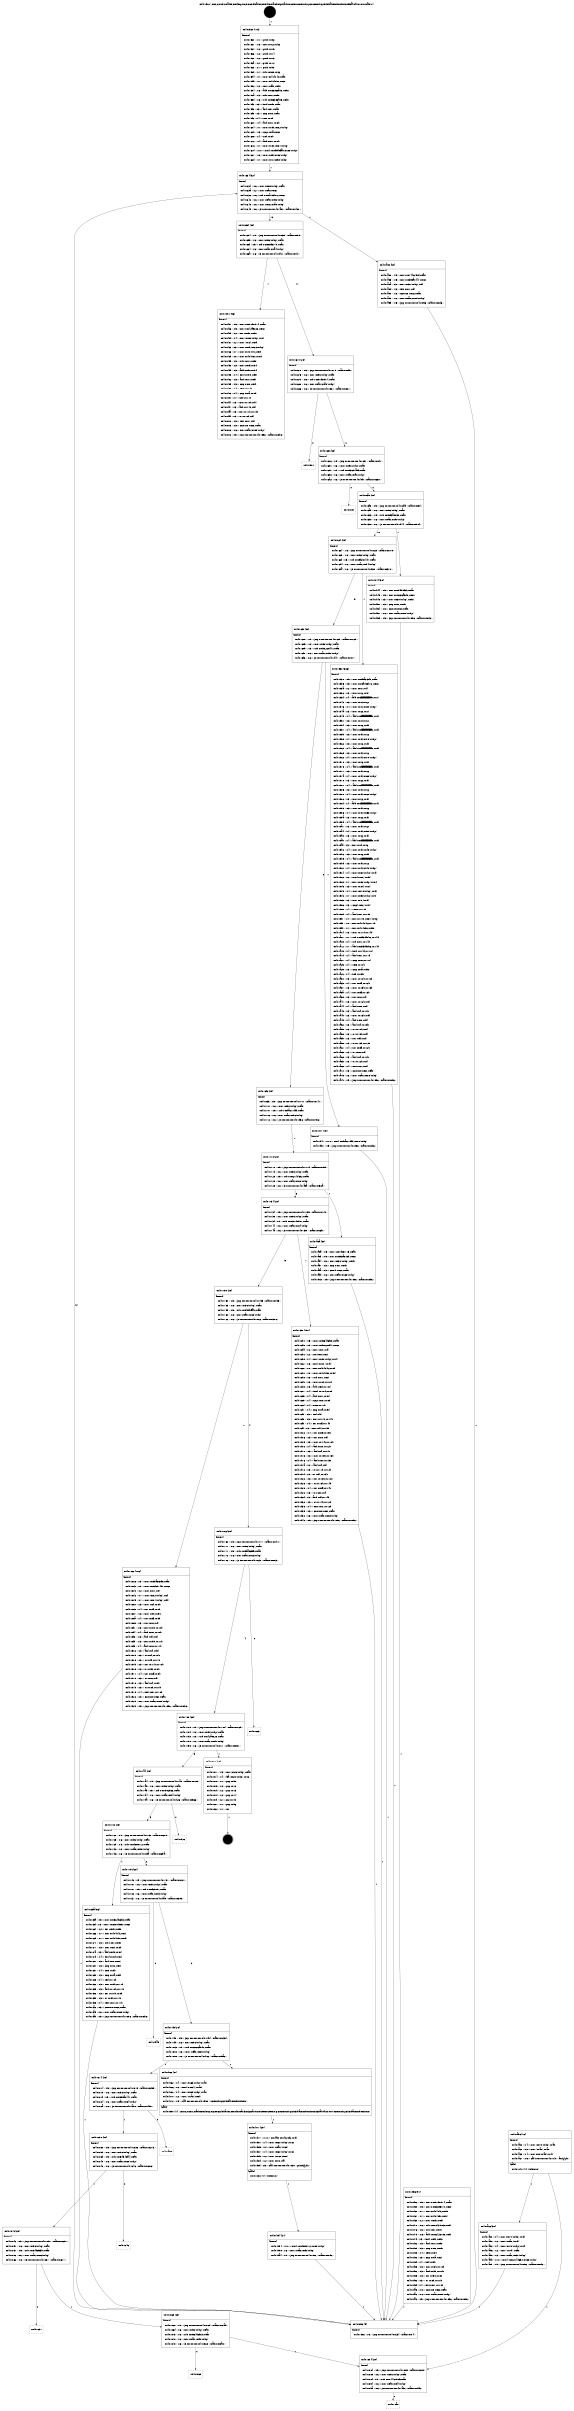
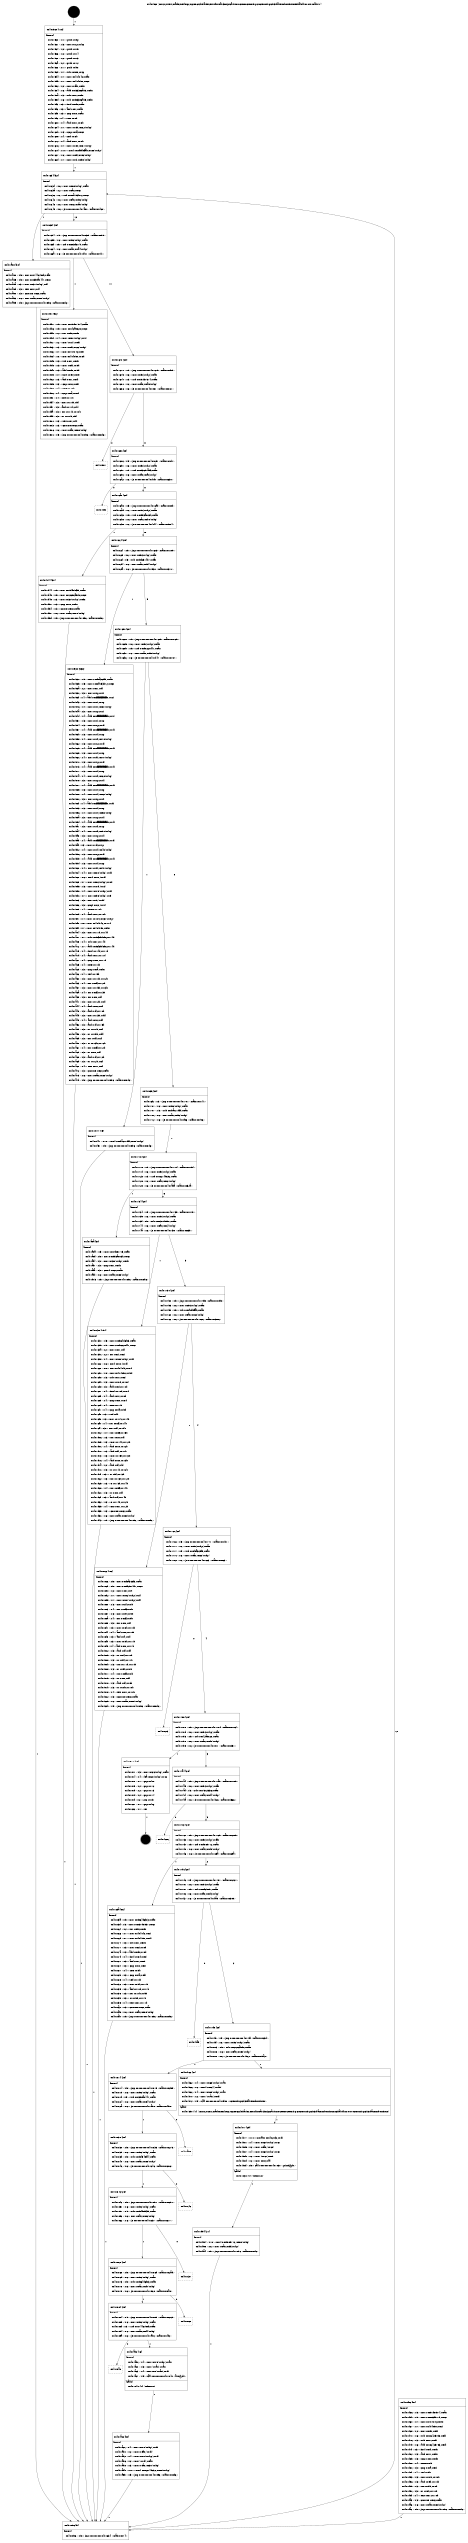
edge "0x401abc [16]" -> "0x401884 [28]": reversed
